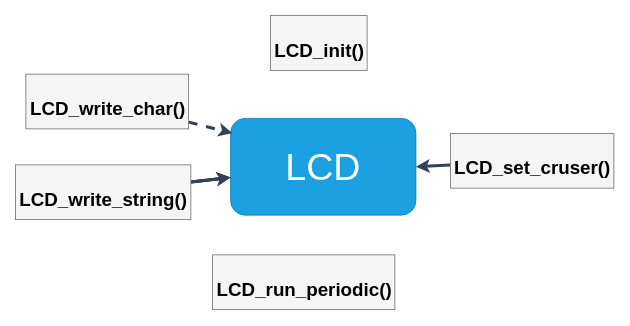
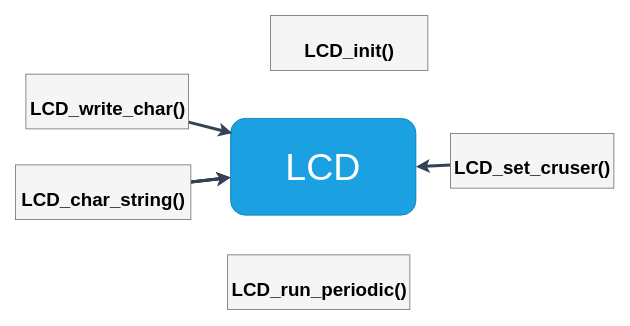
node "LCD_init()": size 97x55 -> 158x55
edge "LCD_write_char()" -> "LCD": style dashed -> solid
node "LCD_write_string()": label "LCD_write_string()" -> "LCD_char_string()"
node "LCD_run_periodic()": moved (304, 282) -> (319, 282)
